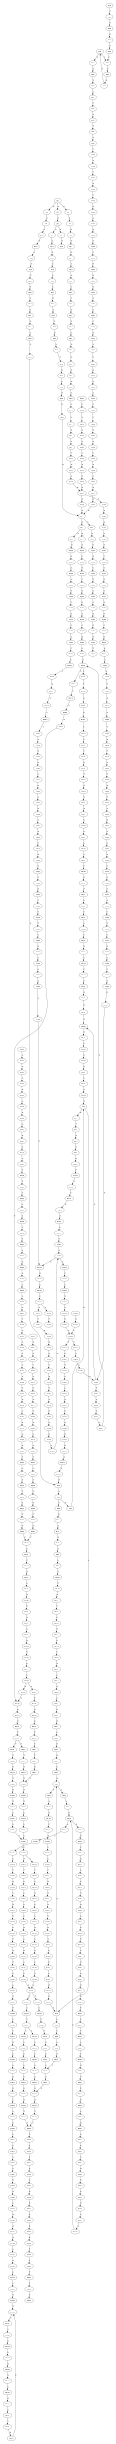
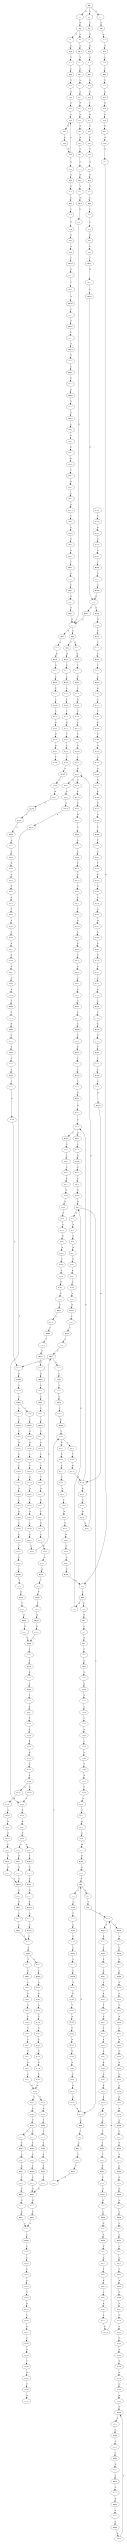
edge "S12" -> "S16": added, label "T"
node "S214": added
edge "S292" -> "S307": added, label "C"
edge "S108" -> "S597": now "S108" -> "S118"
